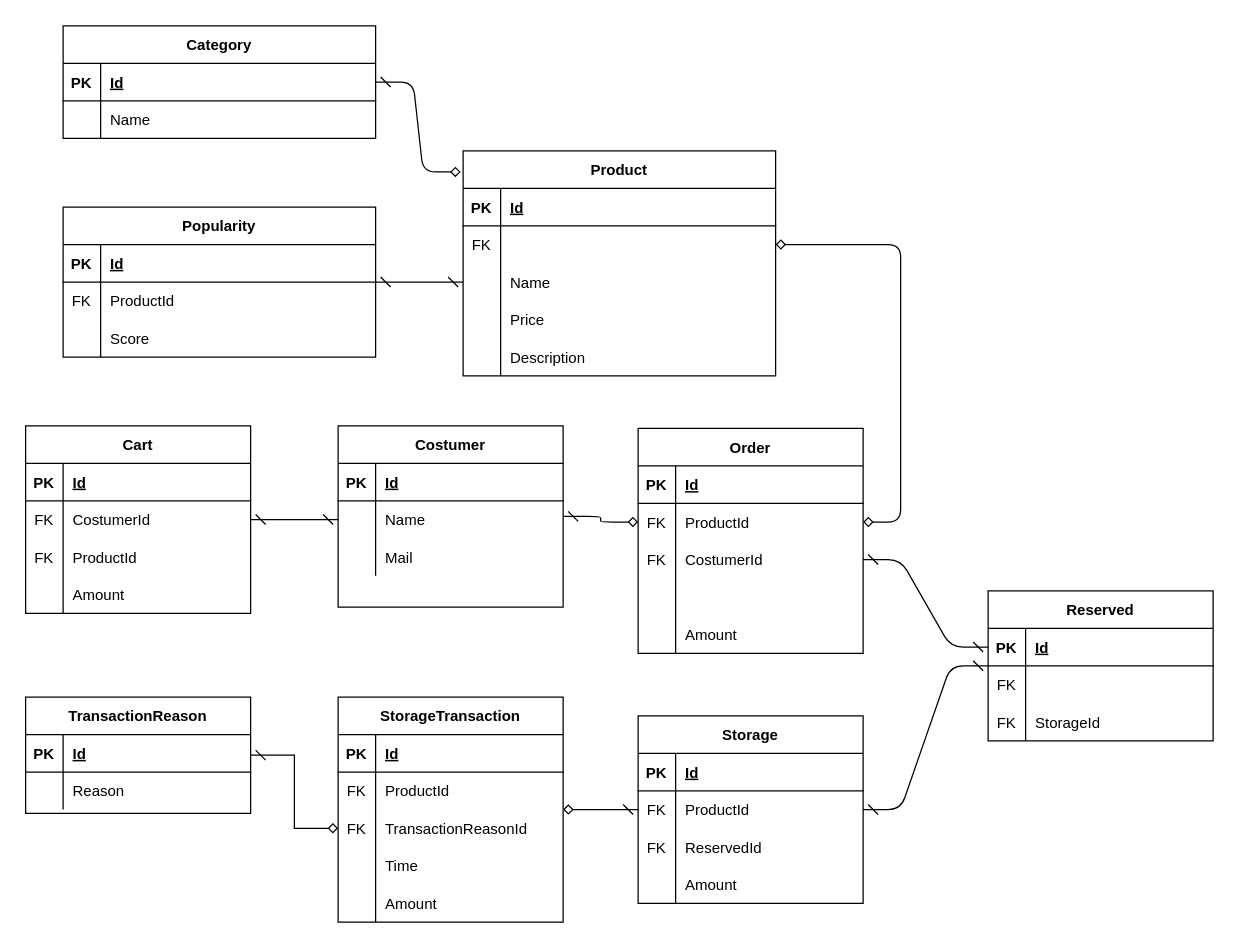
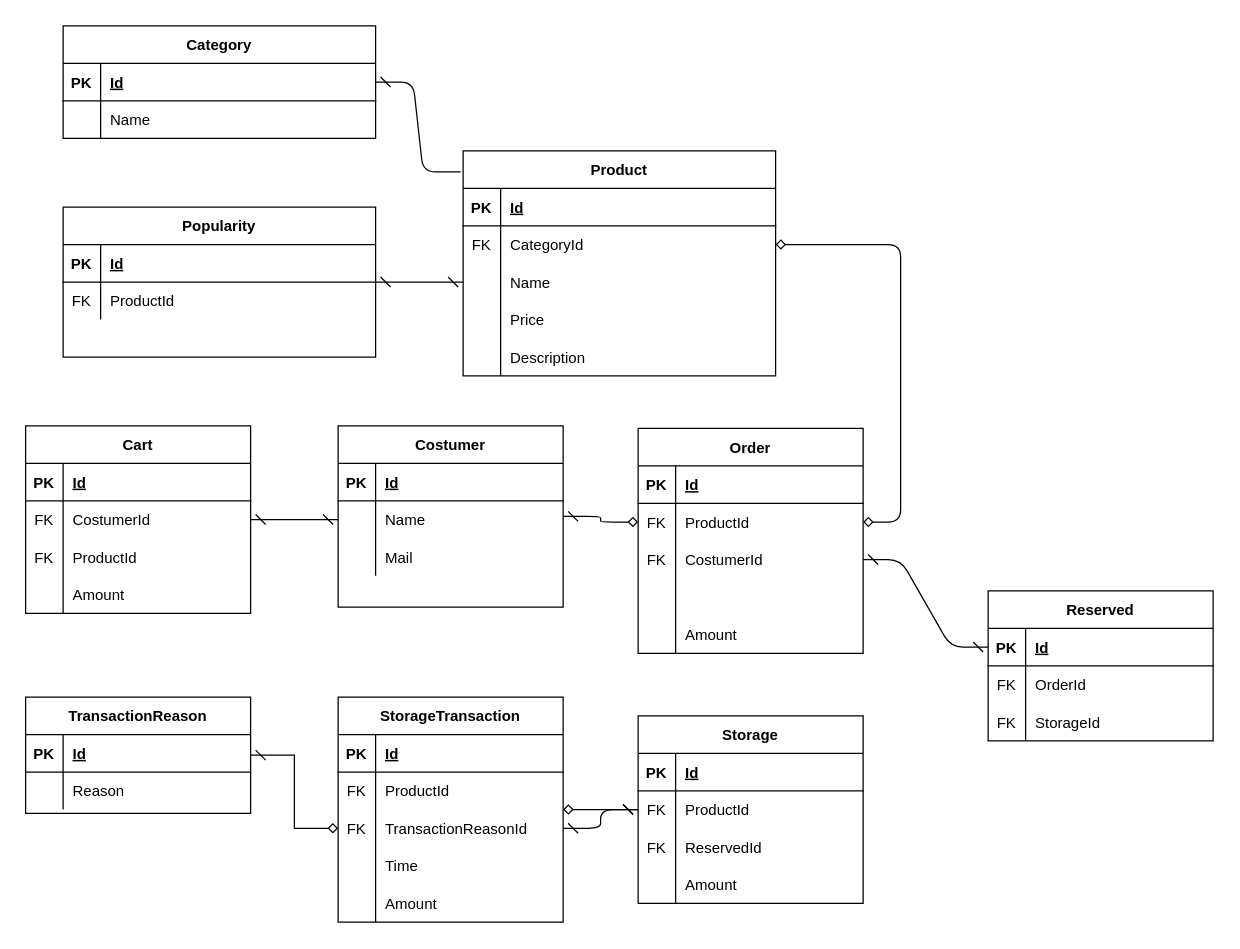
edge "Category" -- "Product": arrowhead diamond -> none
node "CategoryId": added
node "Score": removed
node "OrderId": added
edge "Reserved" -- "Storage": now "TransactionReasonId" -- "Storage"
